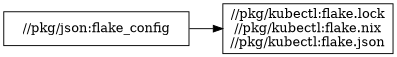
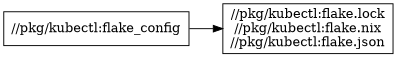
node "//pkg/json:flake_config": label "//pkg/json:flake_config" -> "//pkg/kubectl:flake_config"
